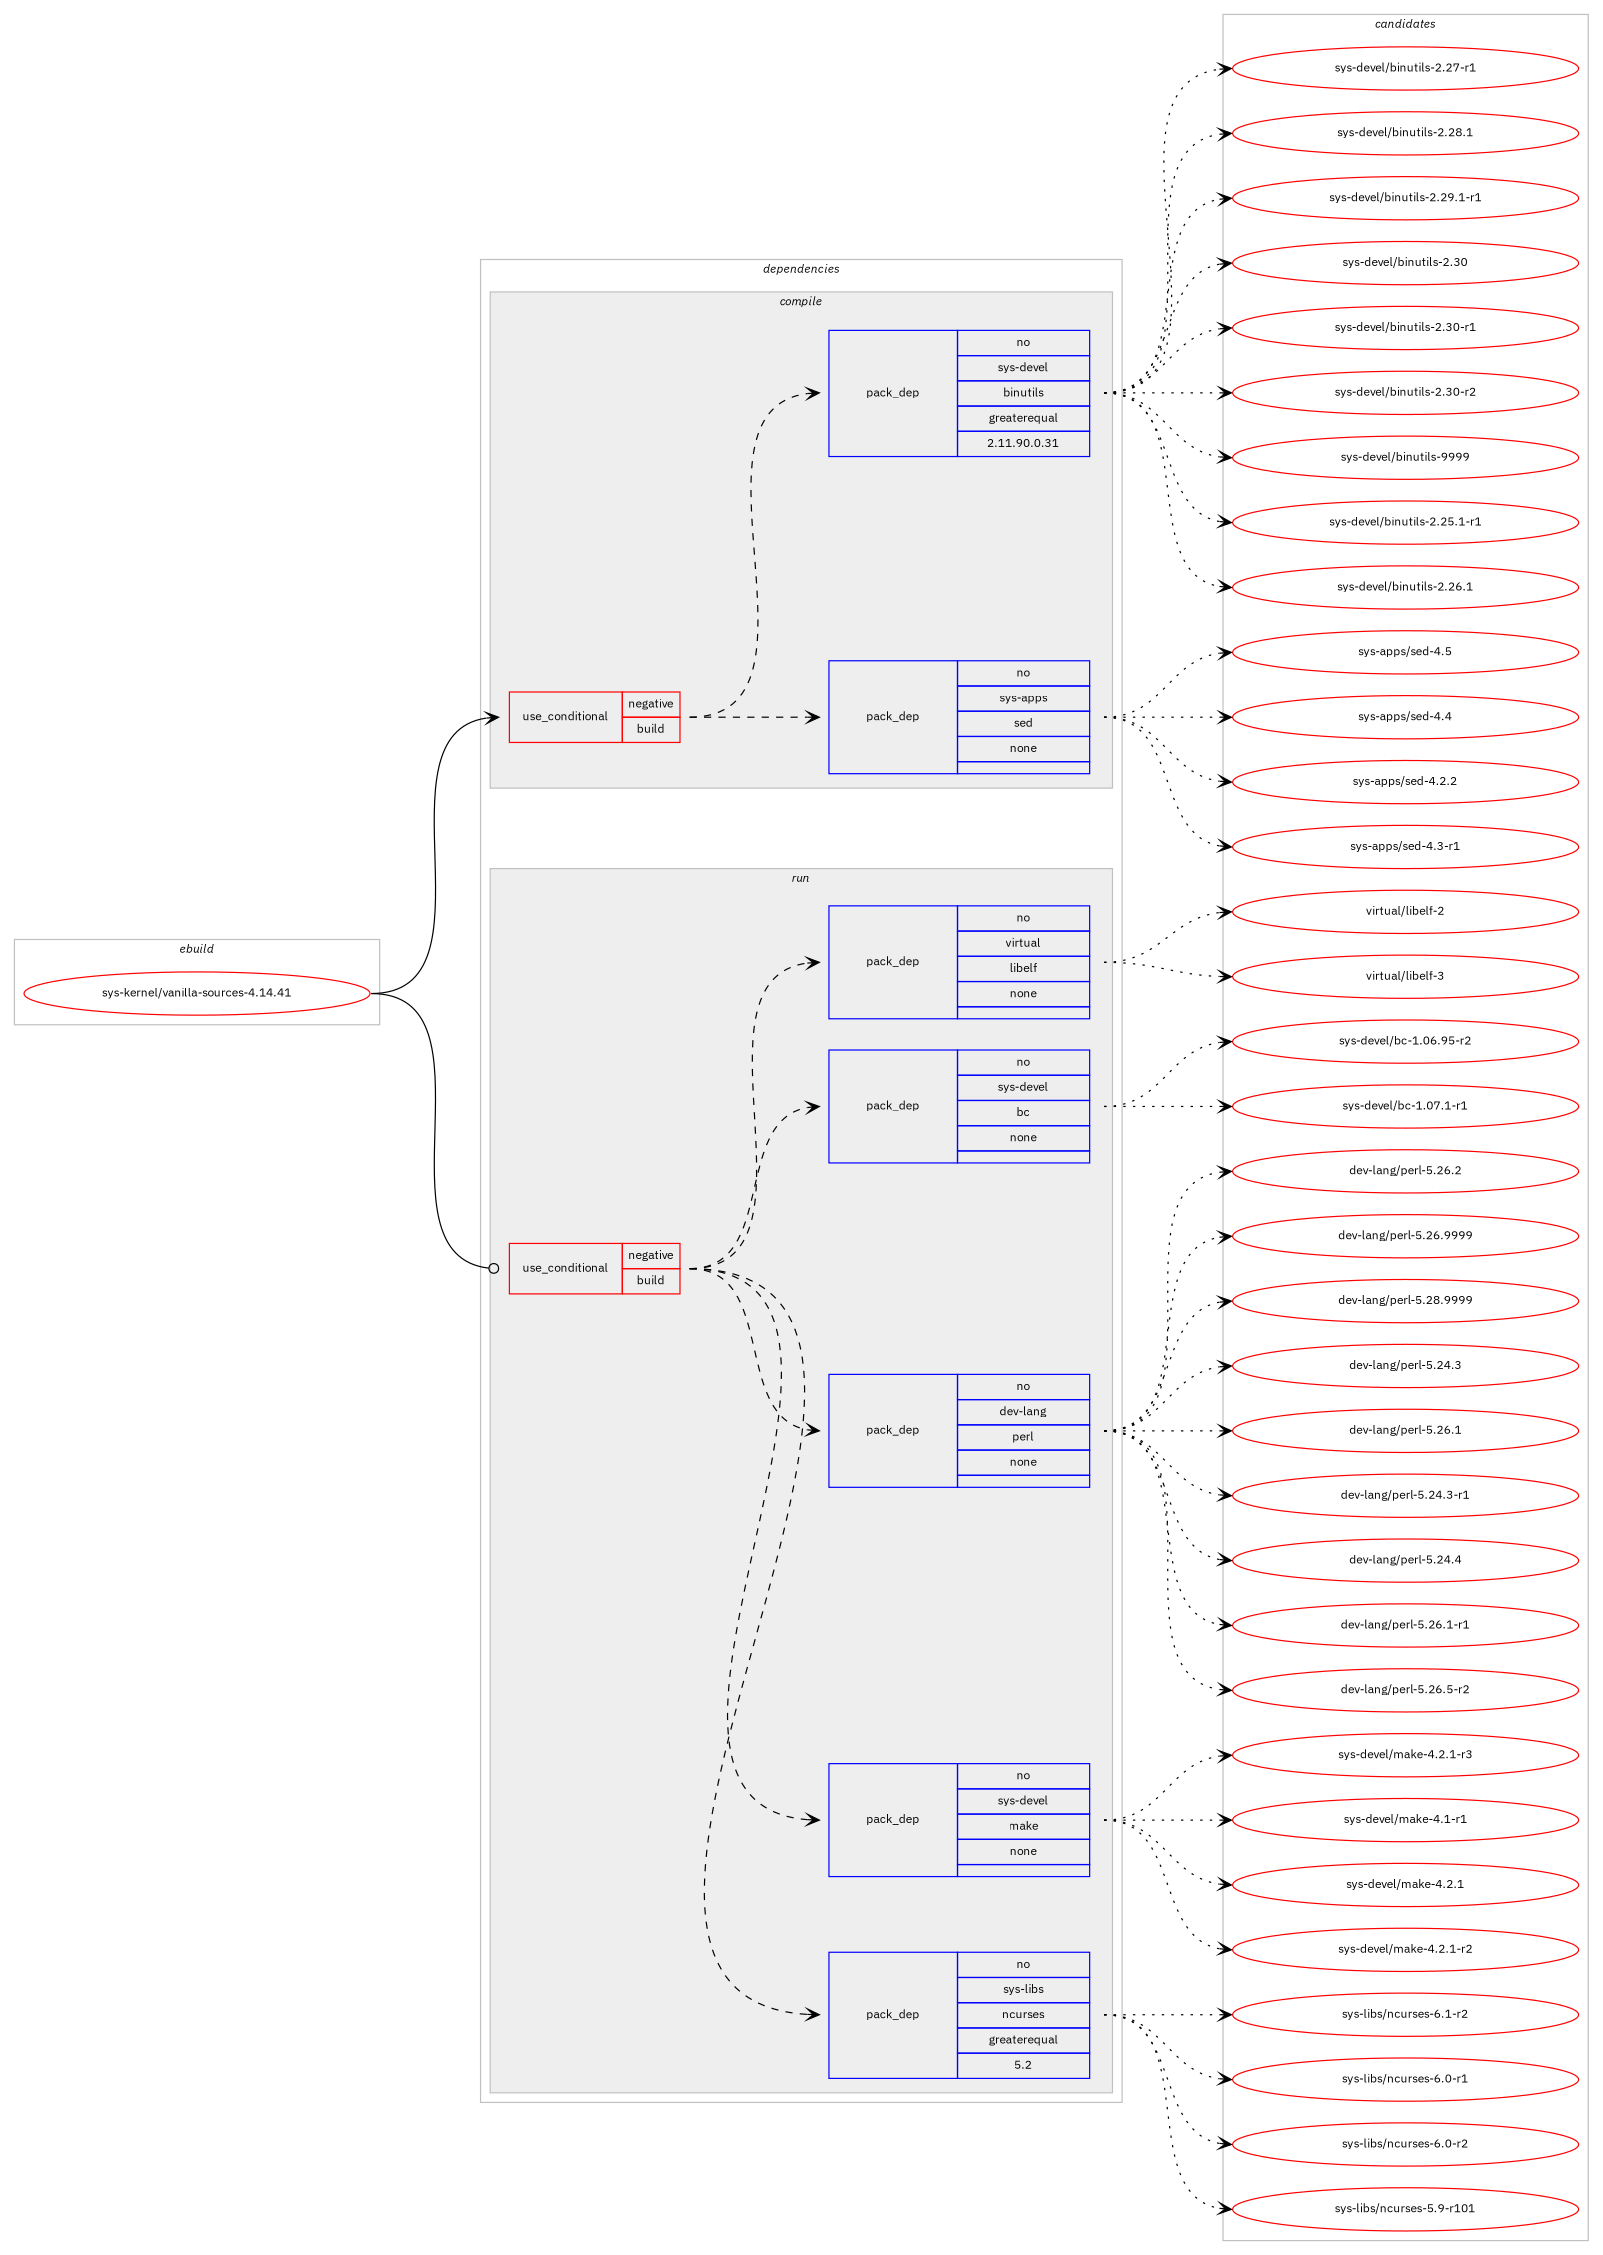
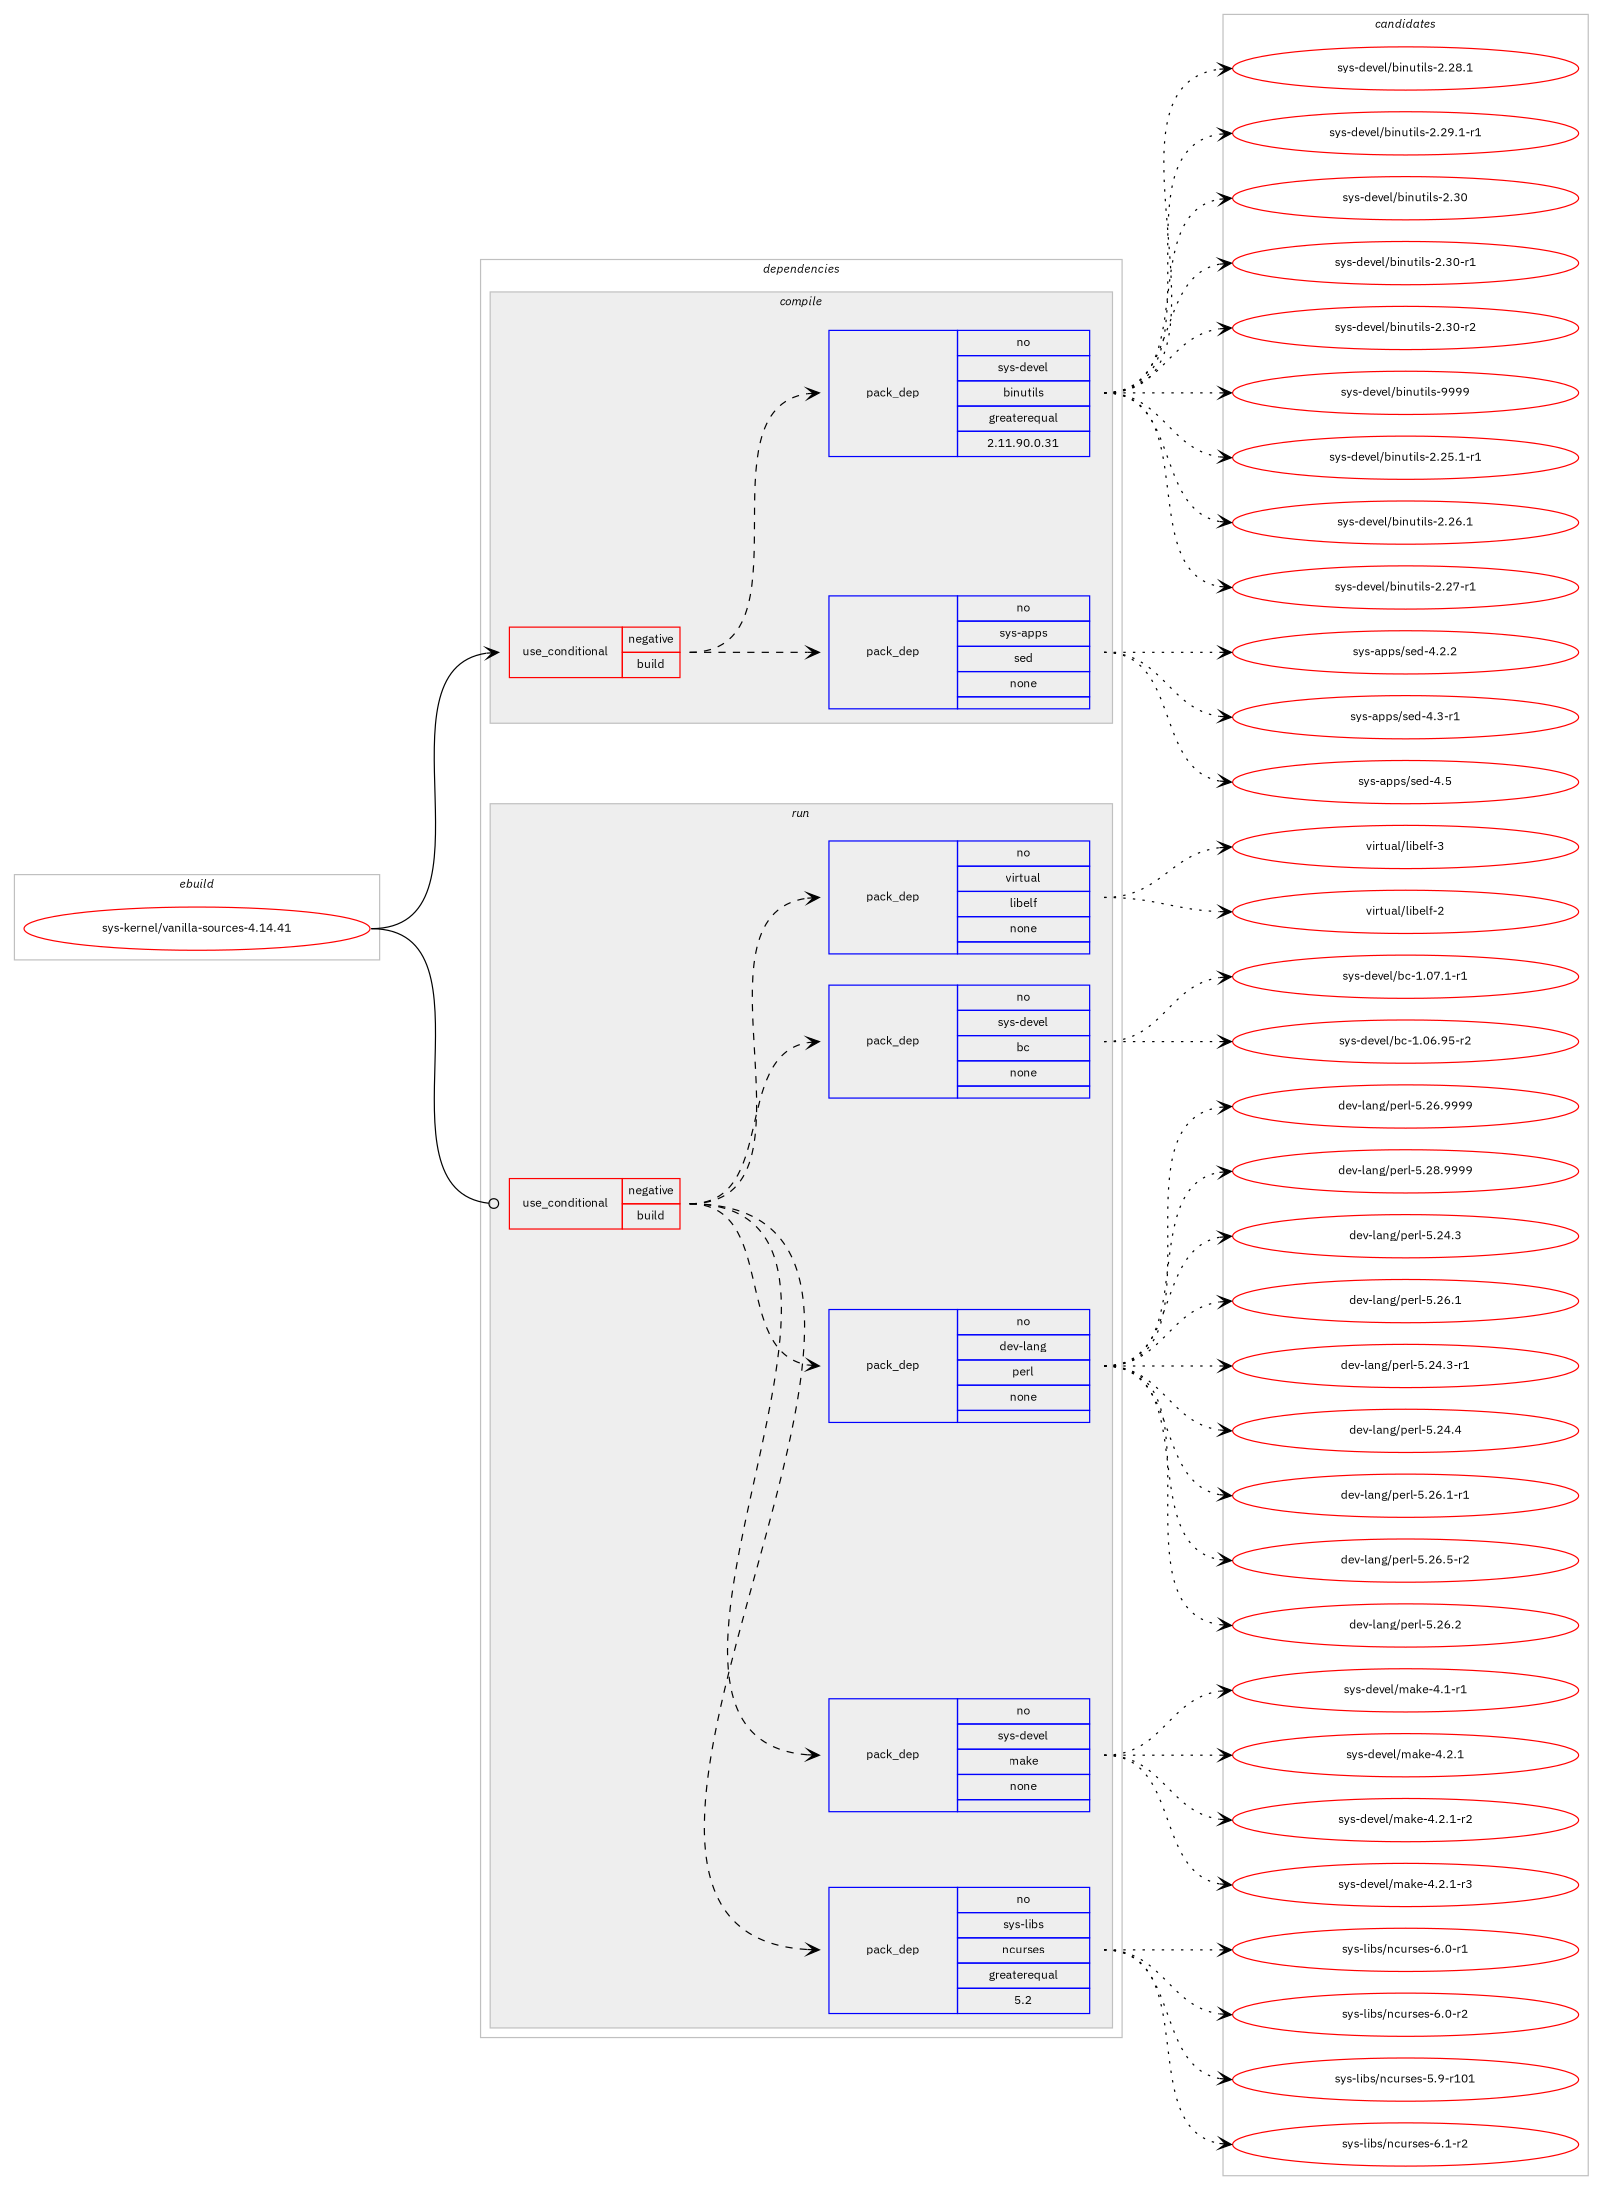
node "sys-apps/sed-4.4": removed
